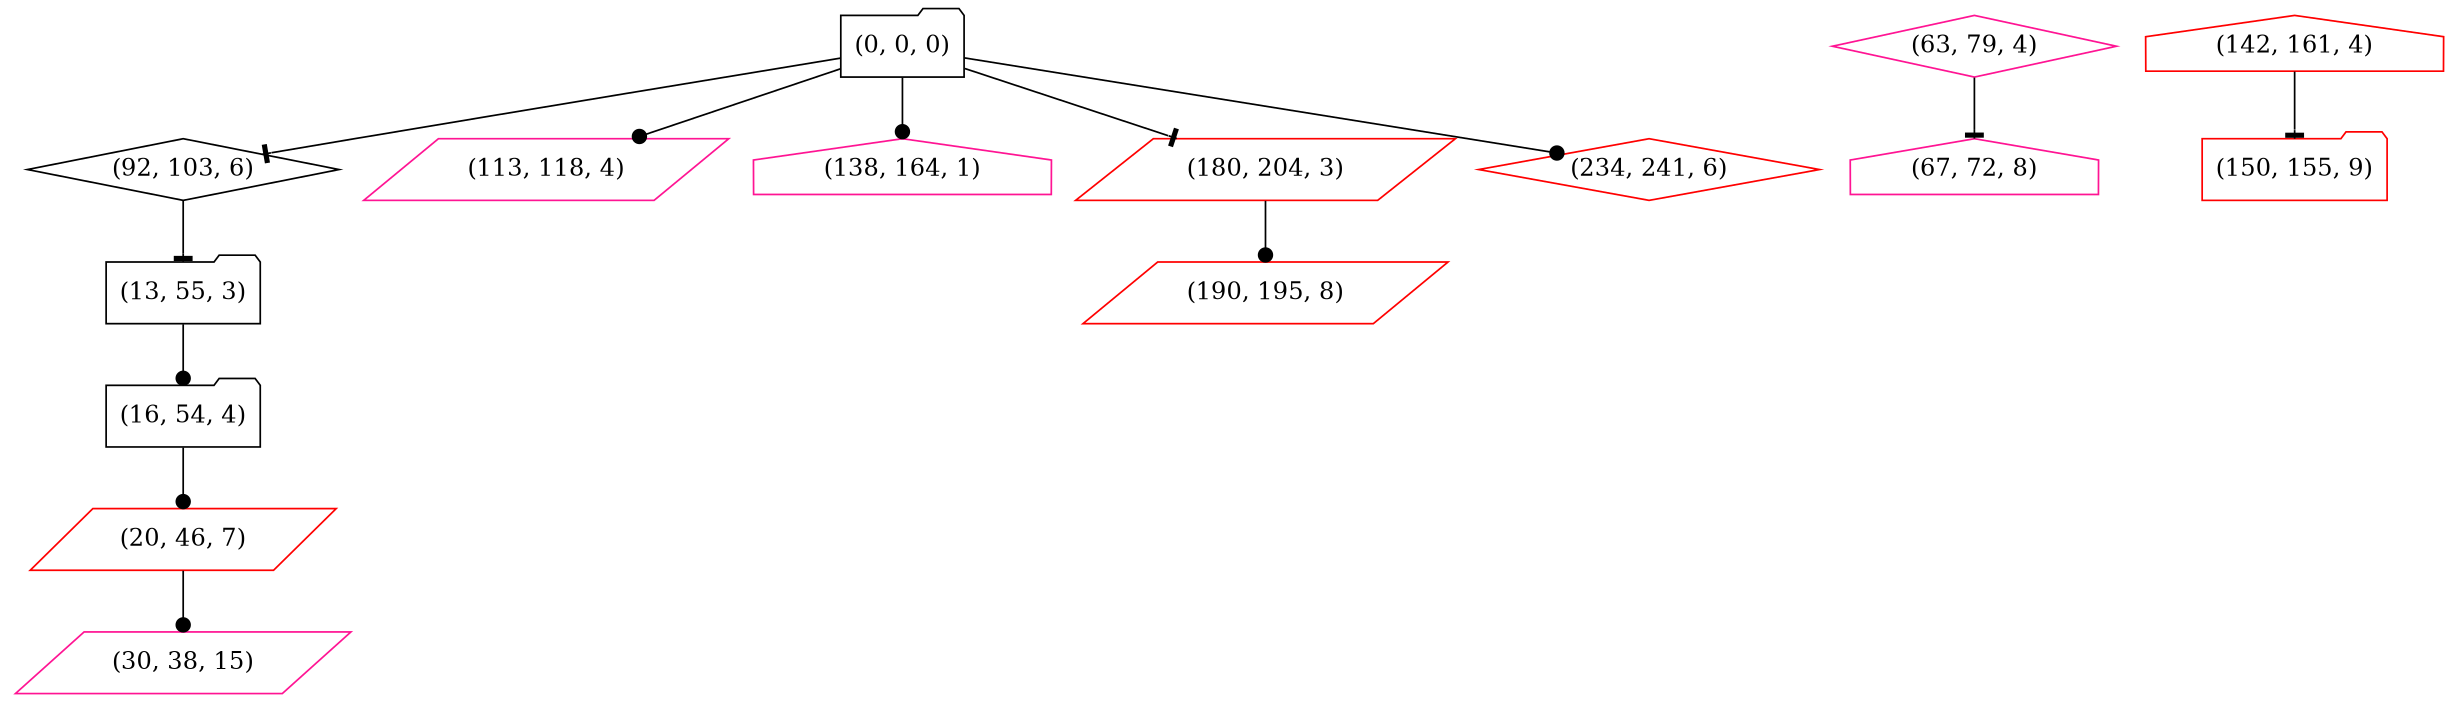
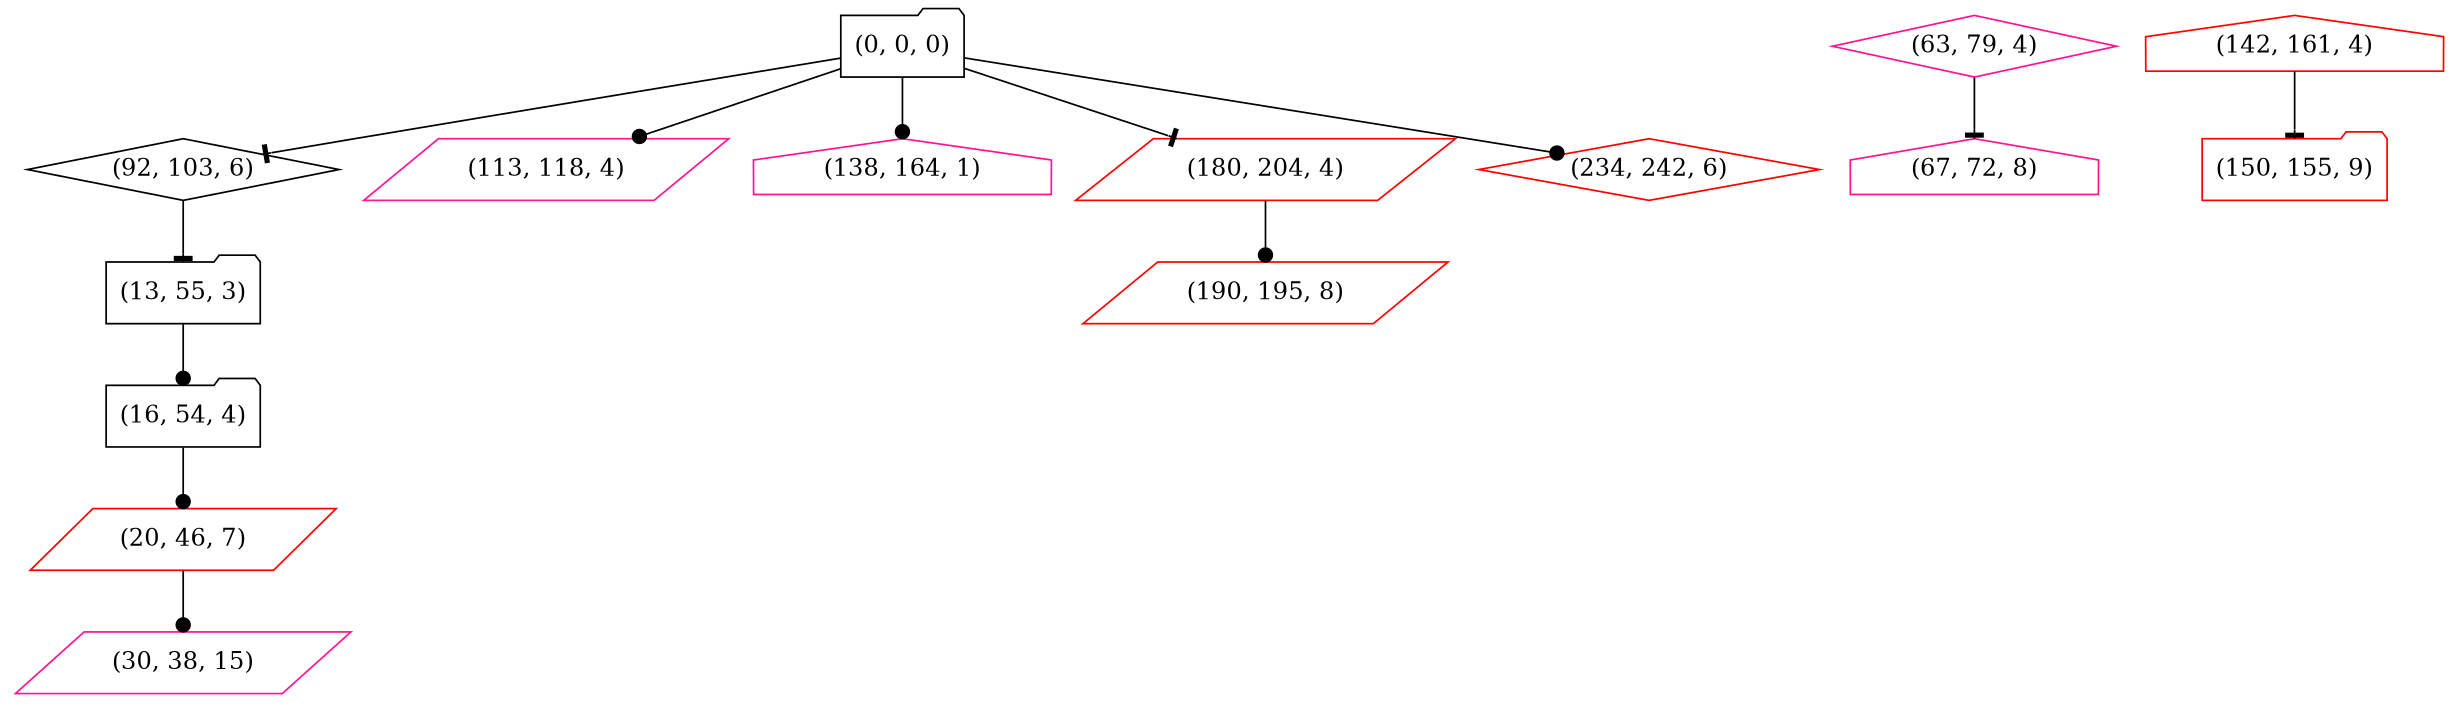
node "(180, 204, 3)": label "(180, 204, 3)" -> "(180, 204, 4)"
node "(234, 241, 6)": label "(234, 241, 6)" -> "(234, 242, 6)"
